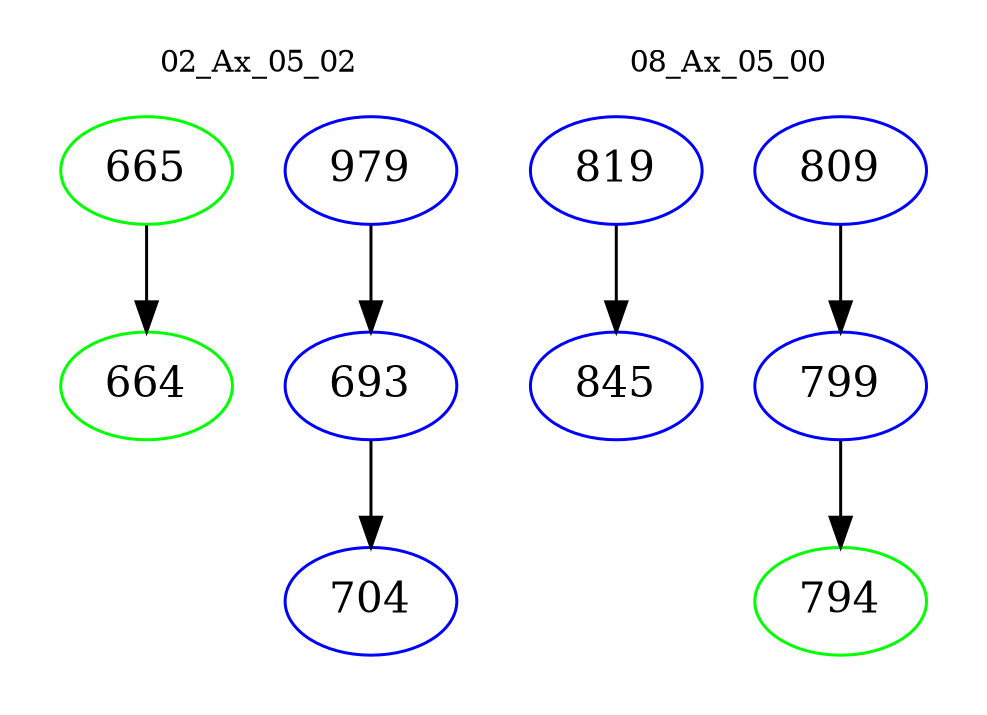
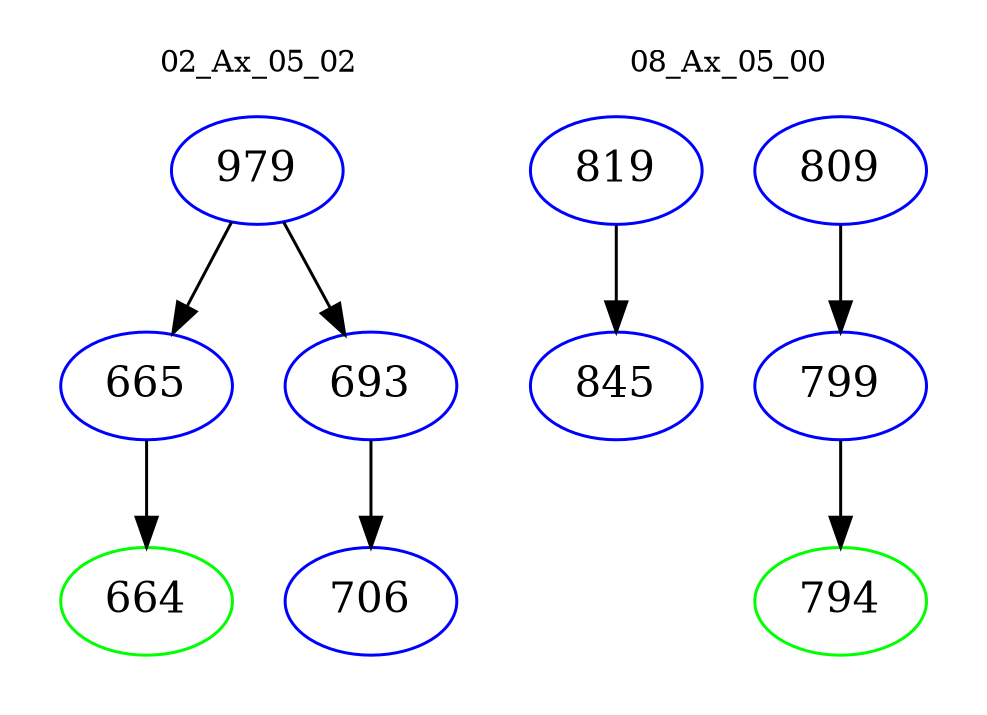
node "665": color green -> blue
edge "979" -> "665": added
node "704": label "704" -> "706"
